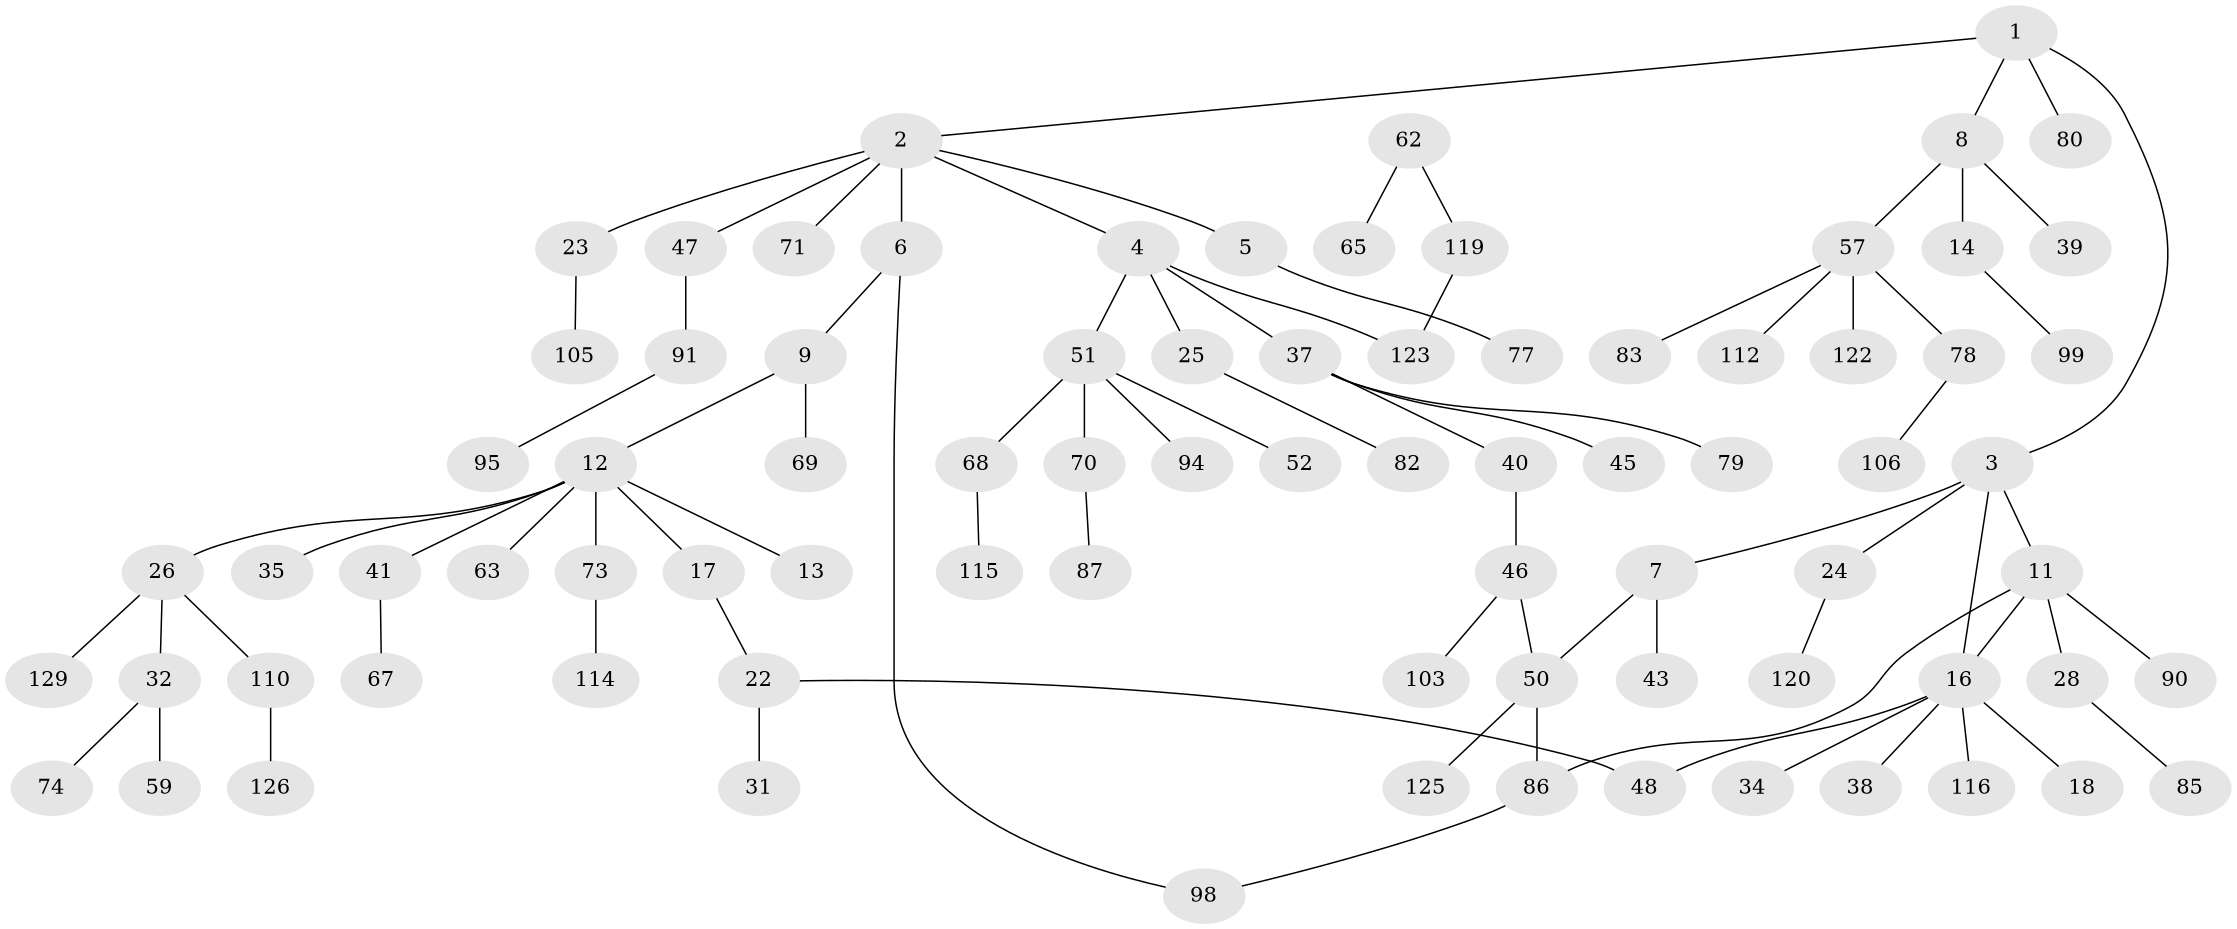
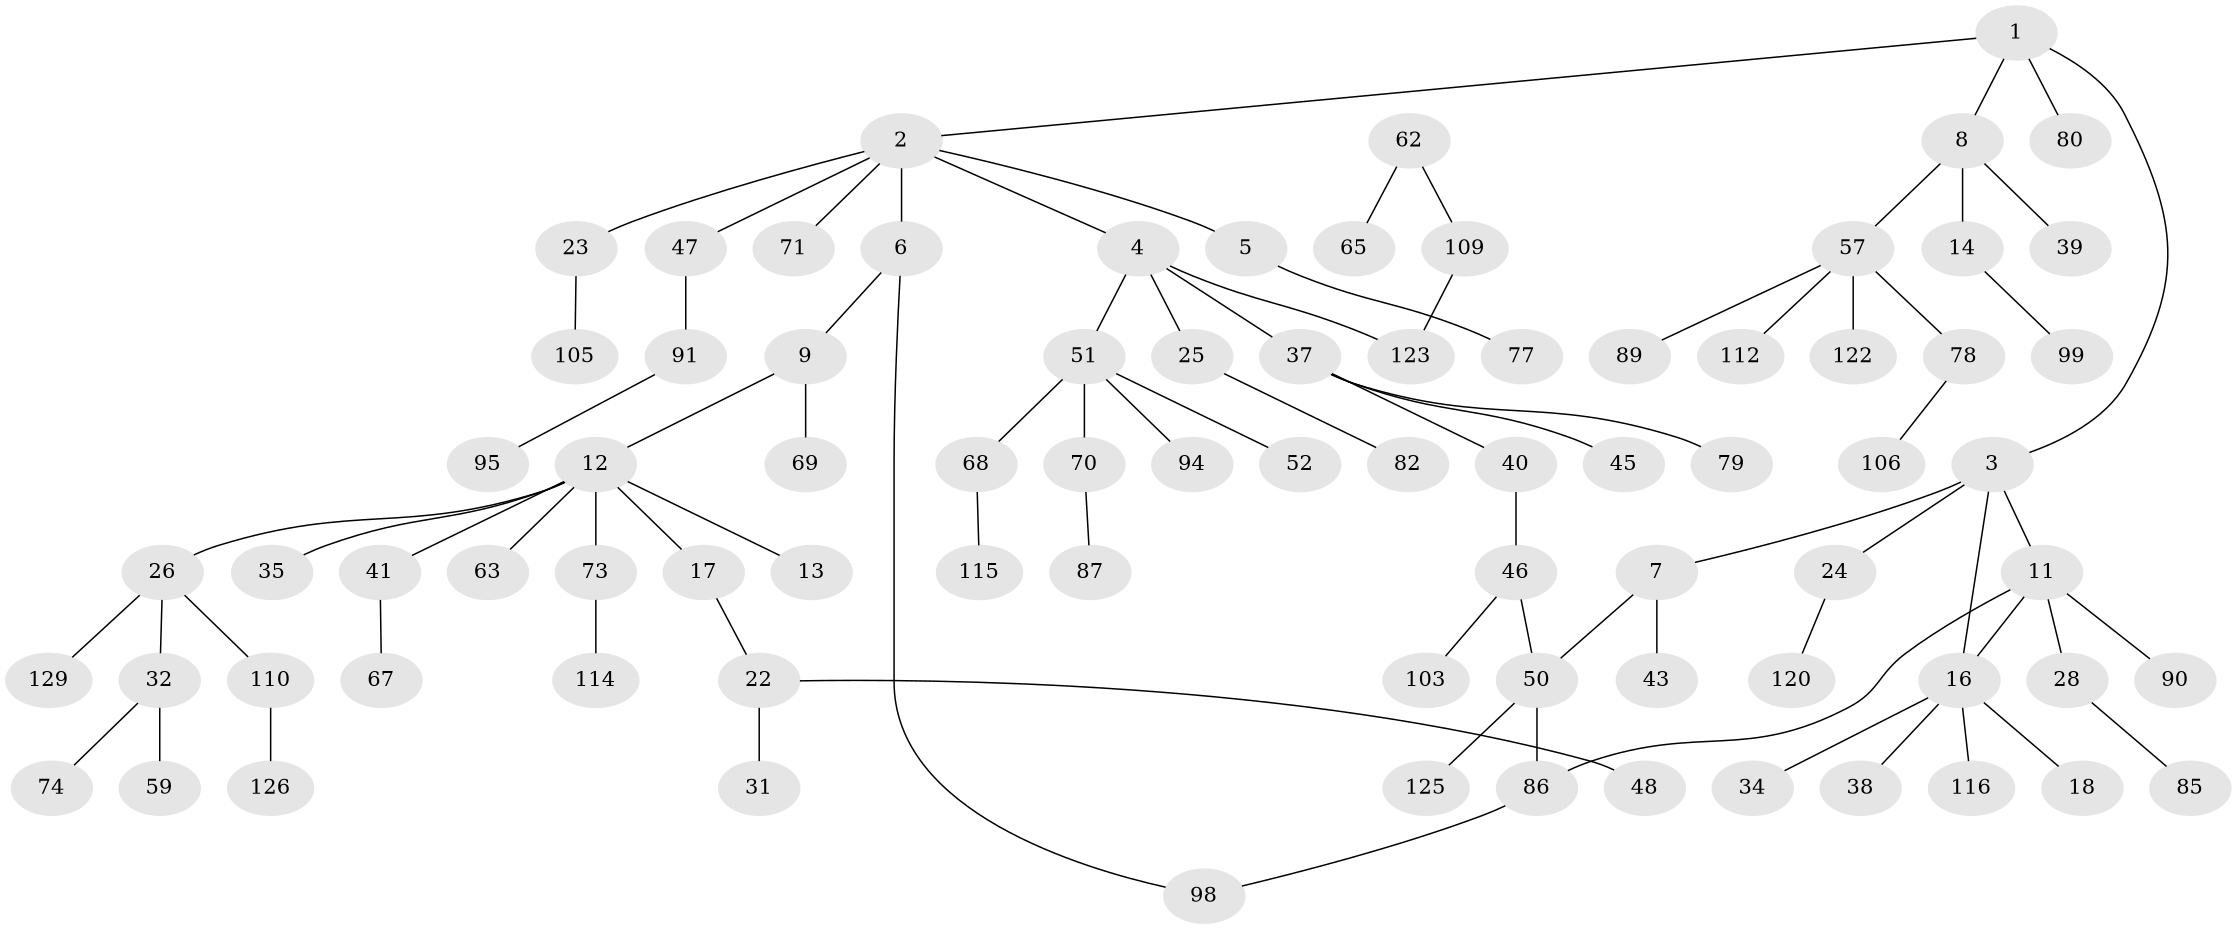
node "119": label "119" -> "109"
node "83": label "83" -> "89"
edge "16" -- "48": removed
